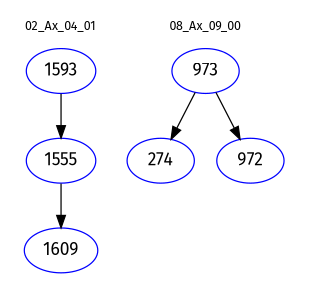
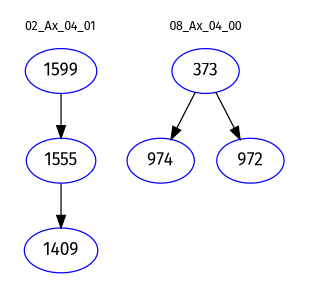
cluster "08_Ax_09_00": label "08_Ax_09_00" -> "08_Ax_04_00"
node "1593": label "1593" -> "1599"
node "973": label "973" -> "373"
node "274": label "274" -> "974"
node "1609": label "1609" -> "1409"
